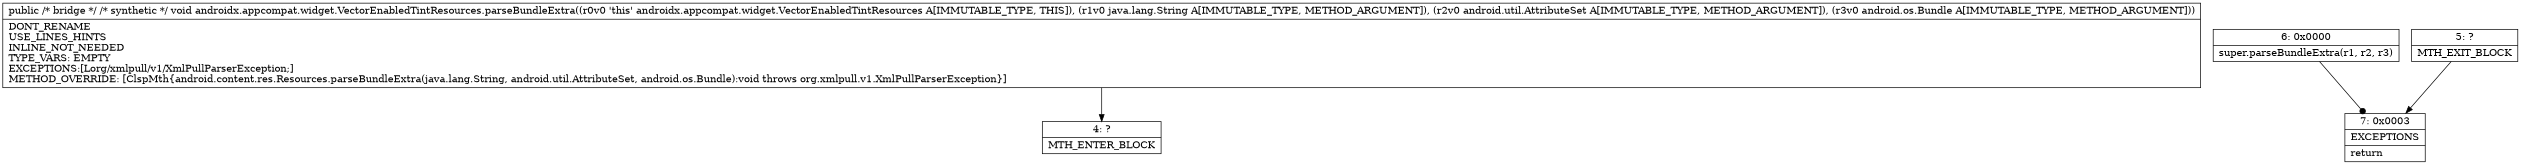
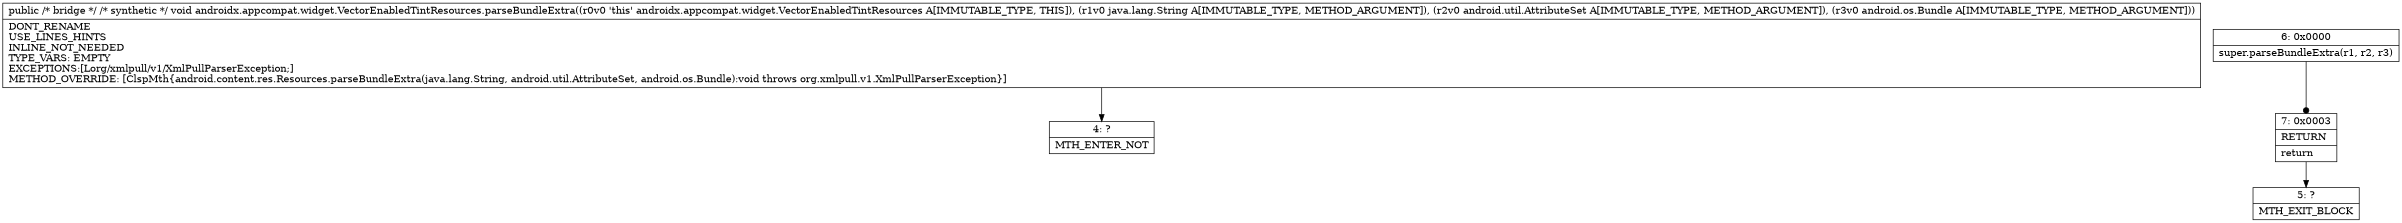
edge "5: ?" -> "7: 0x0003": reversed
node "7: 0x0003": text "EXCEPTIONS" -> "RETURN"
node "4: ?": text "MTH_ENTER_BLOCK" -> "MTH_ENTER_NOT"
